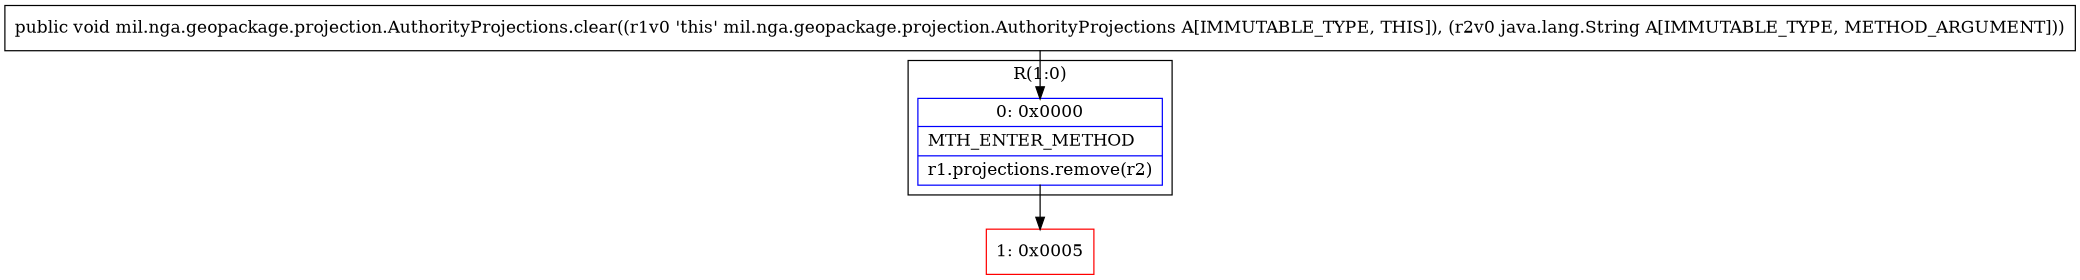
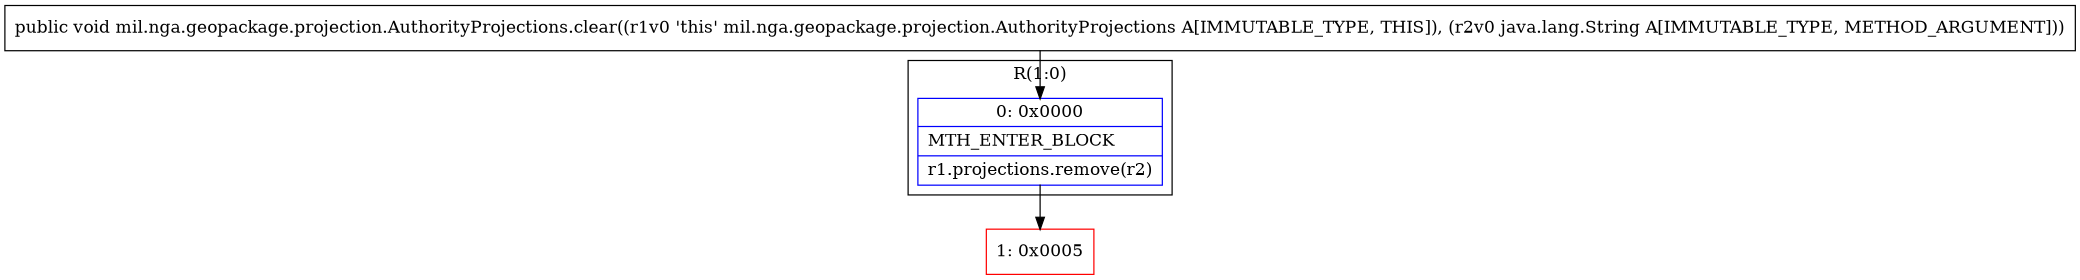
node "0: 0x0000": text "MTH_ENTER_METHOD" -> "MTH_ENTER_BLOCK"
